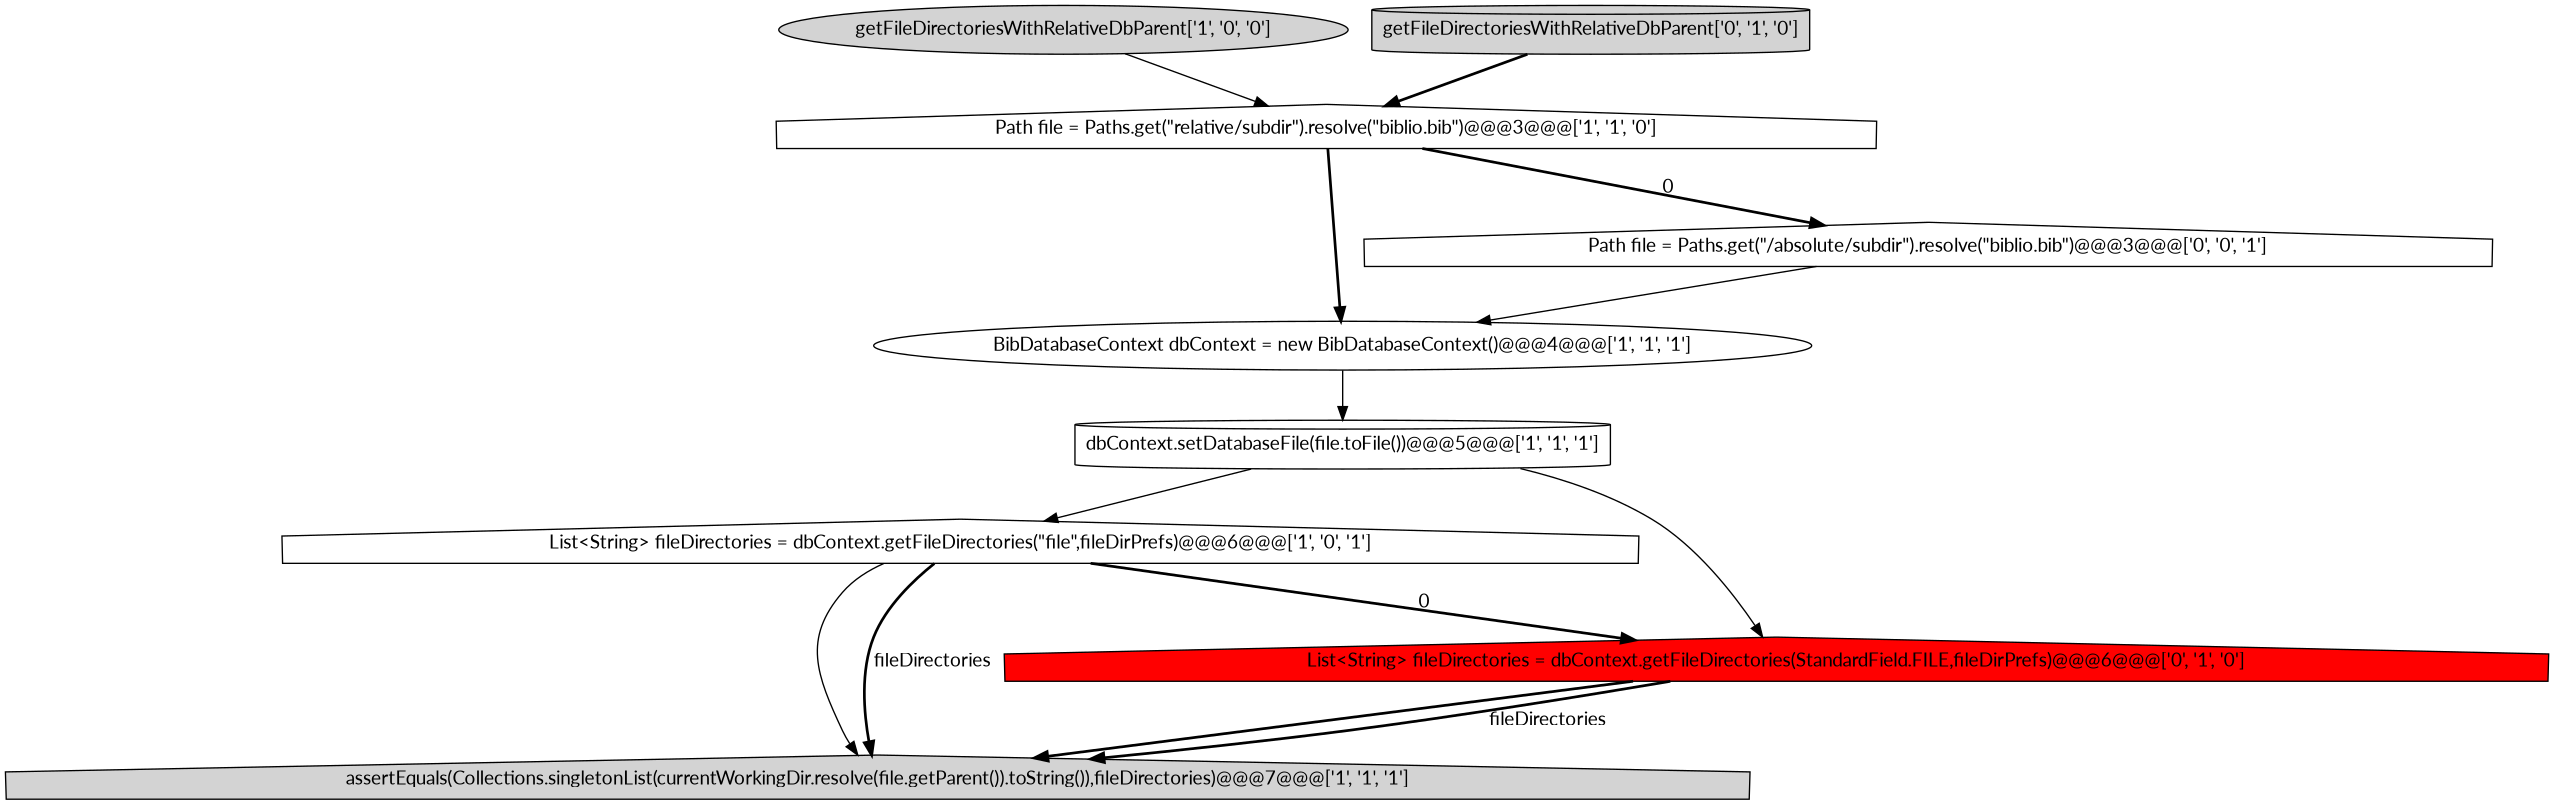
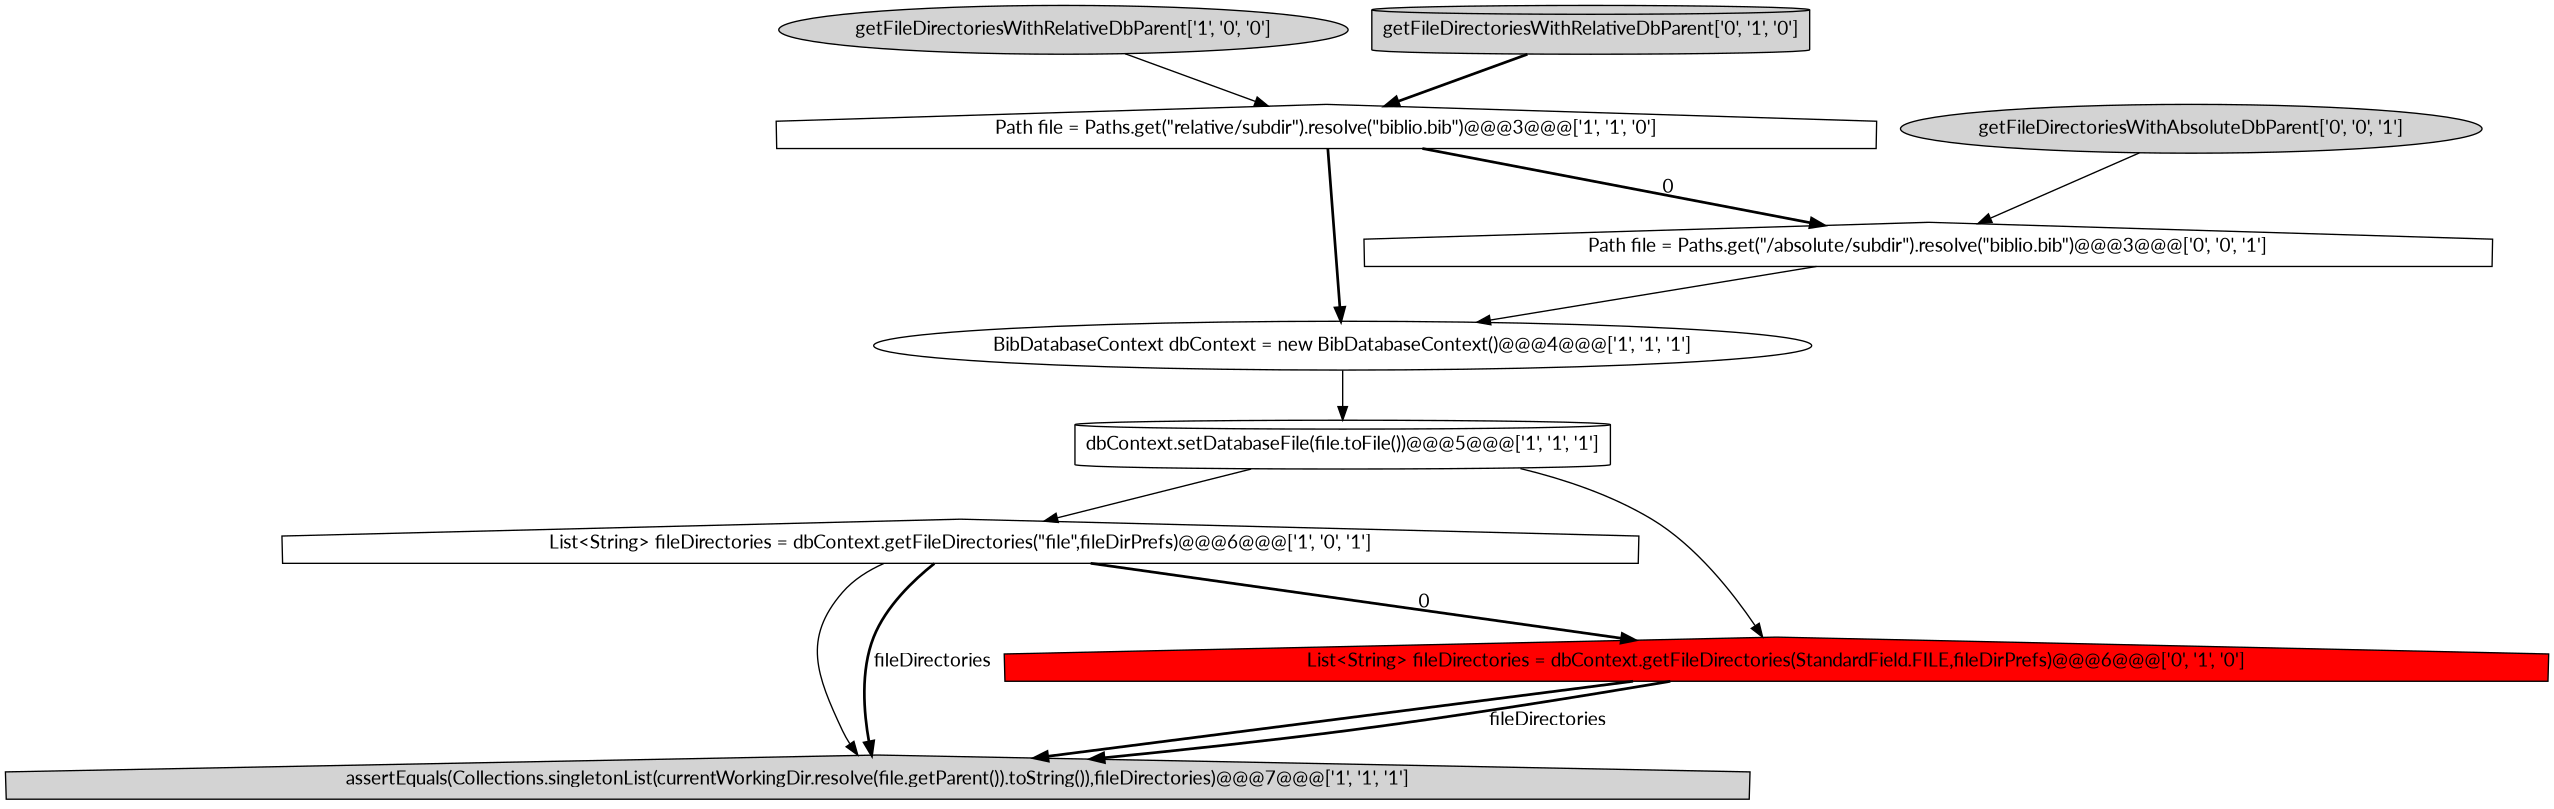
node "getFileDirectoriesWithAbsoluteDbParent['0', '0', '1']": added
